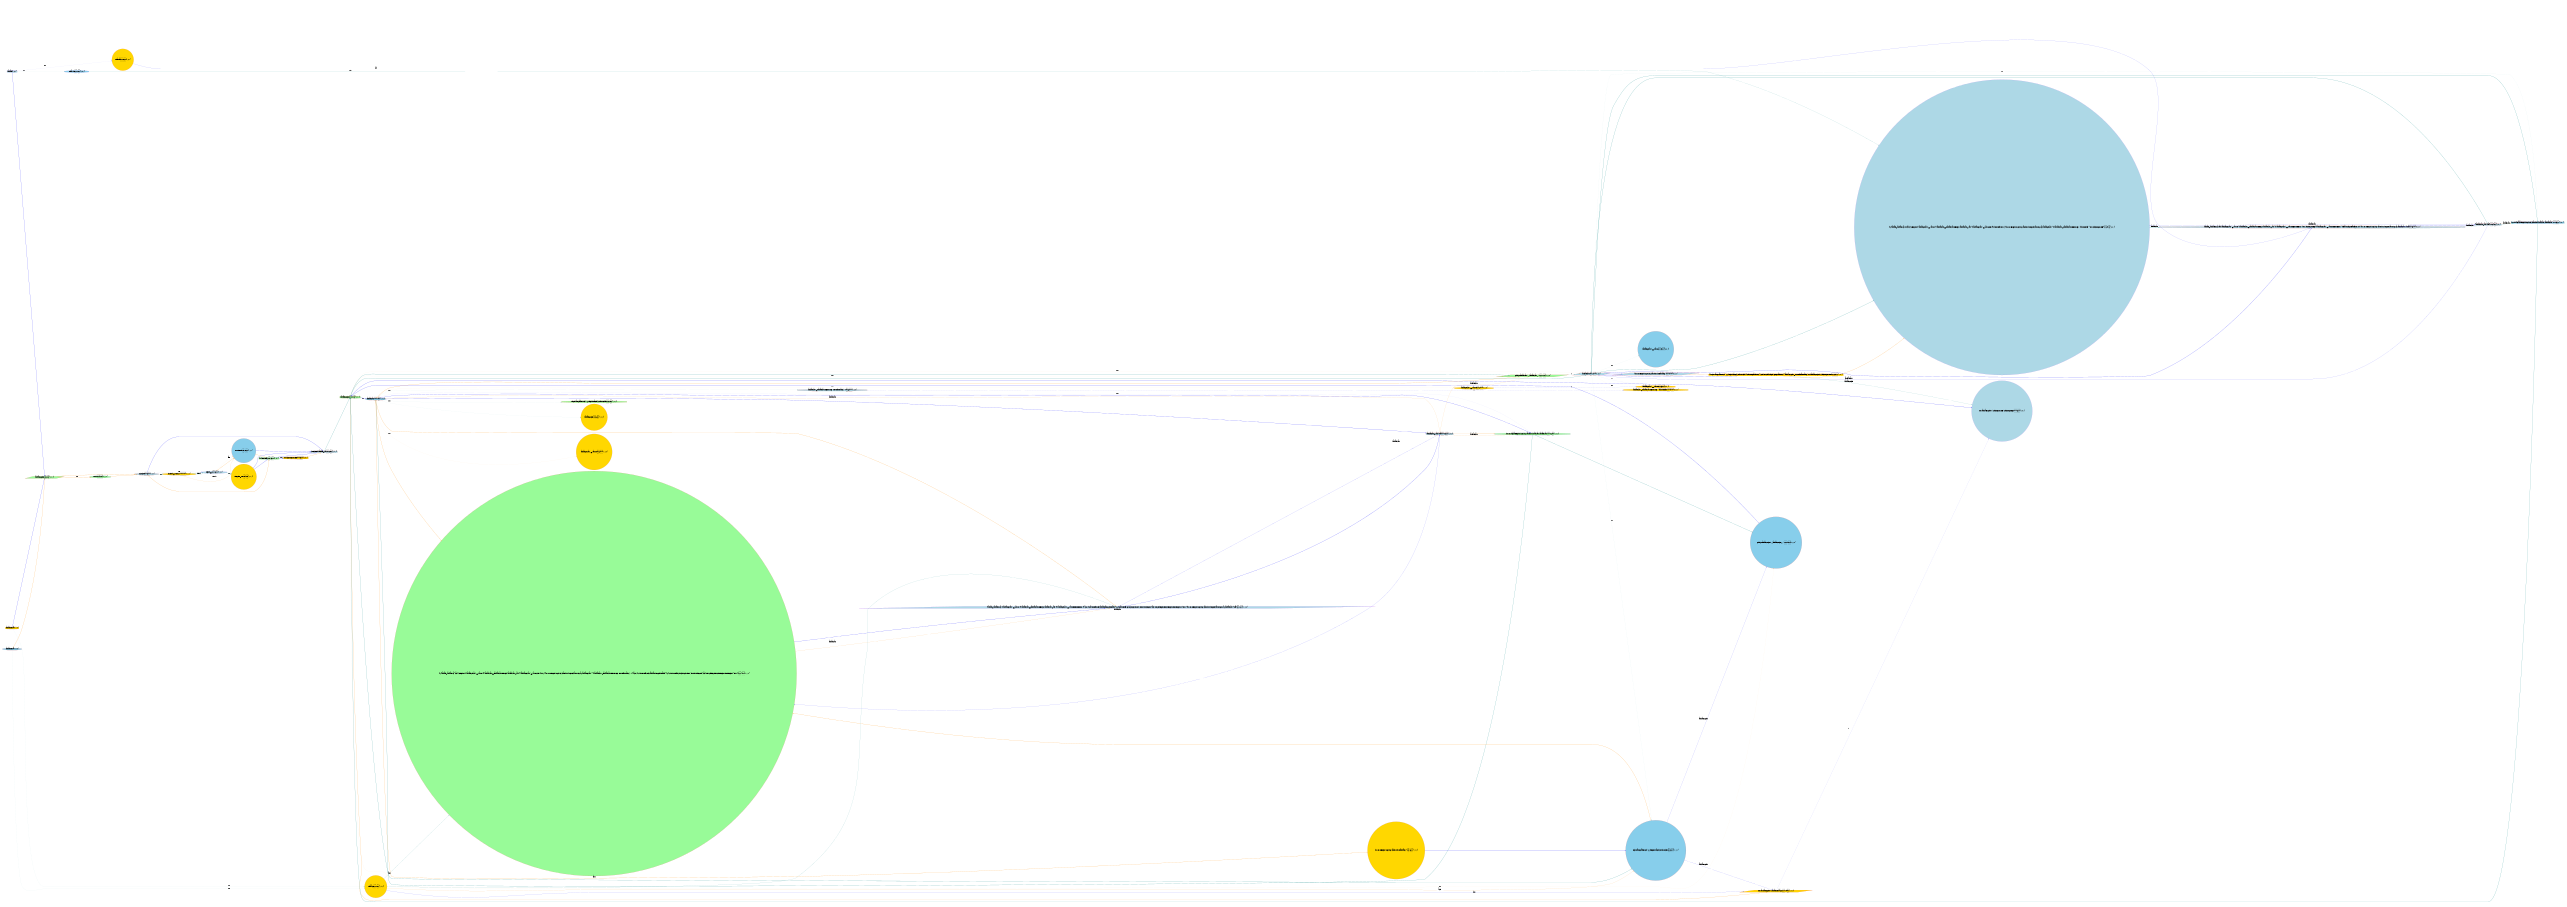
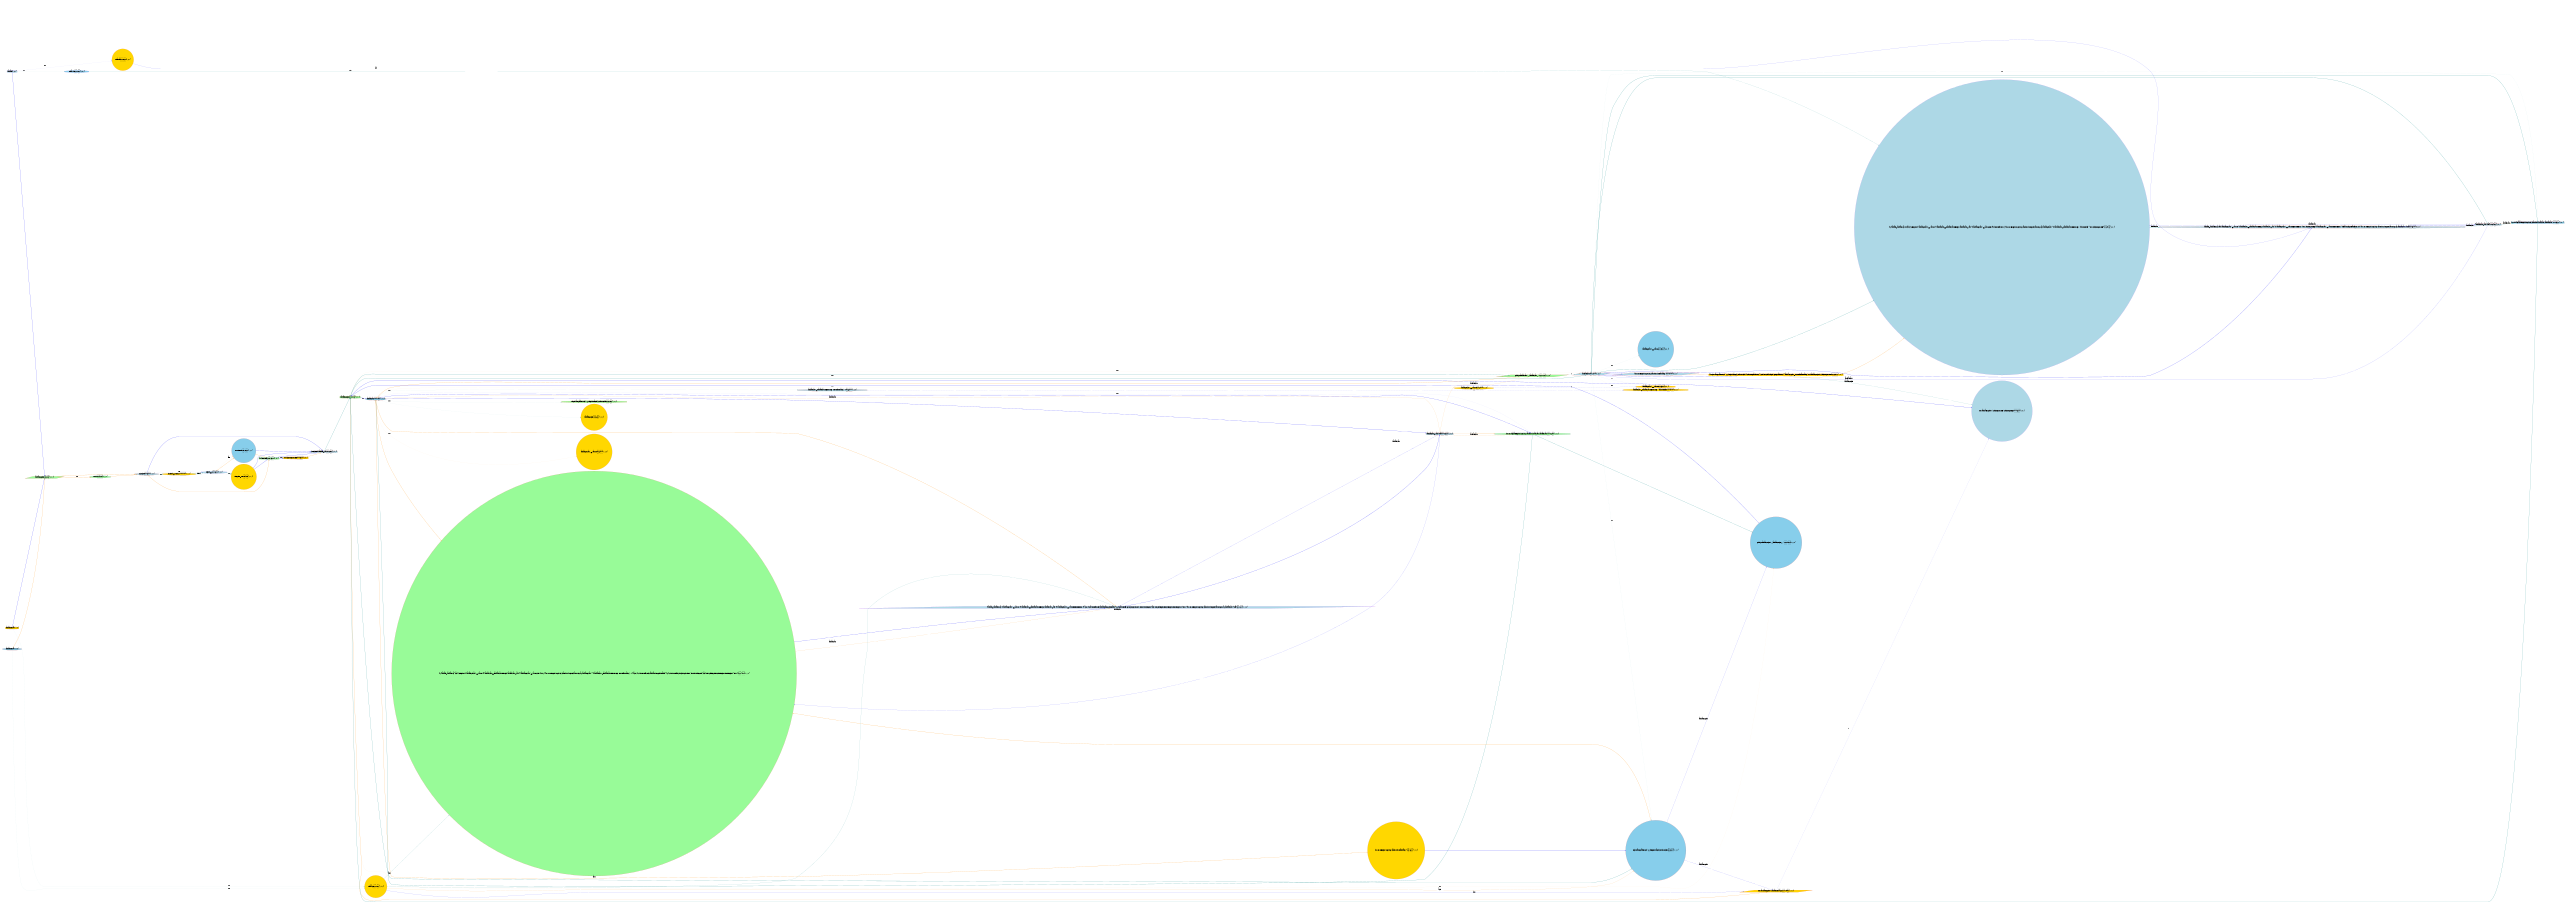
edge "int sniResult = processSNI()@@@7@@@['1', '1', '1']" -> "return sniResult@@@12@@@['1', '1', '1']": removed, label "sniResult"
